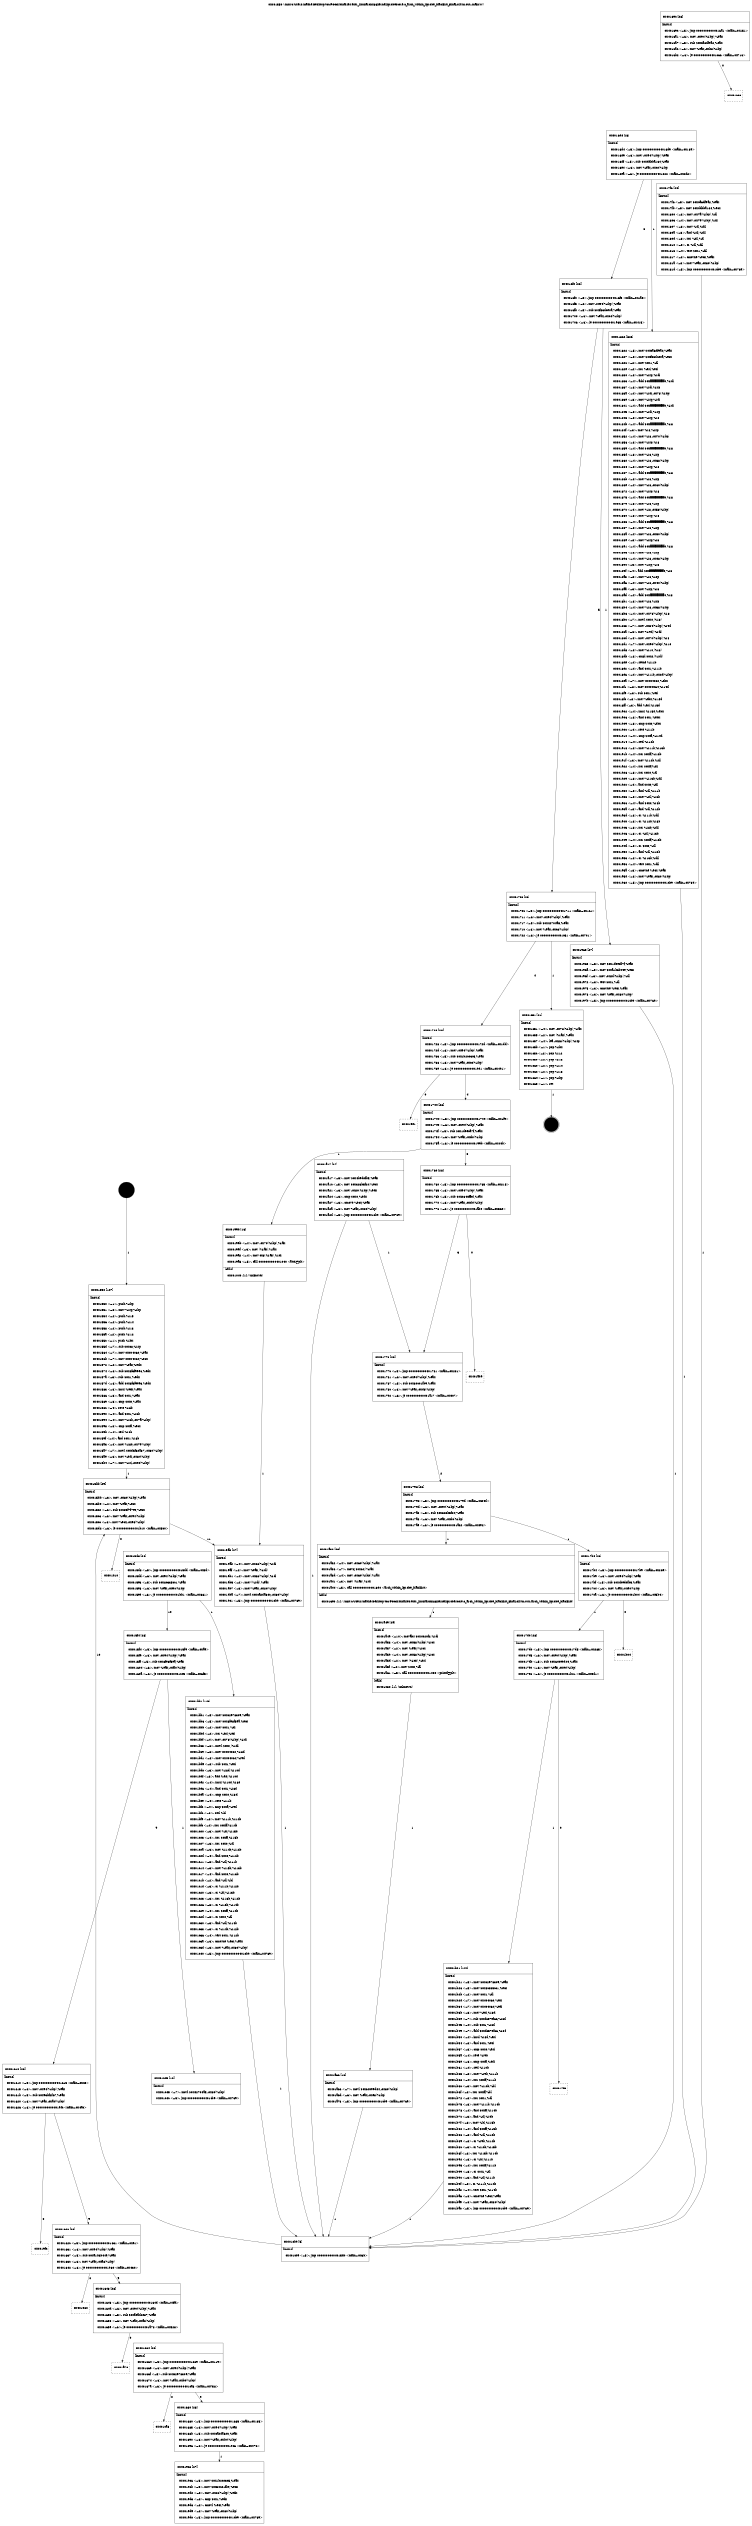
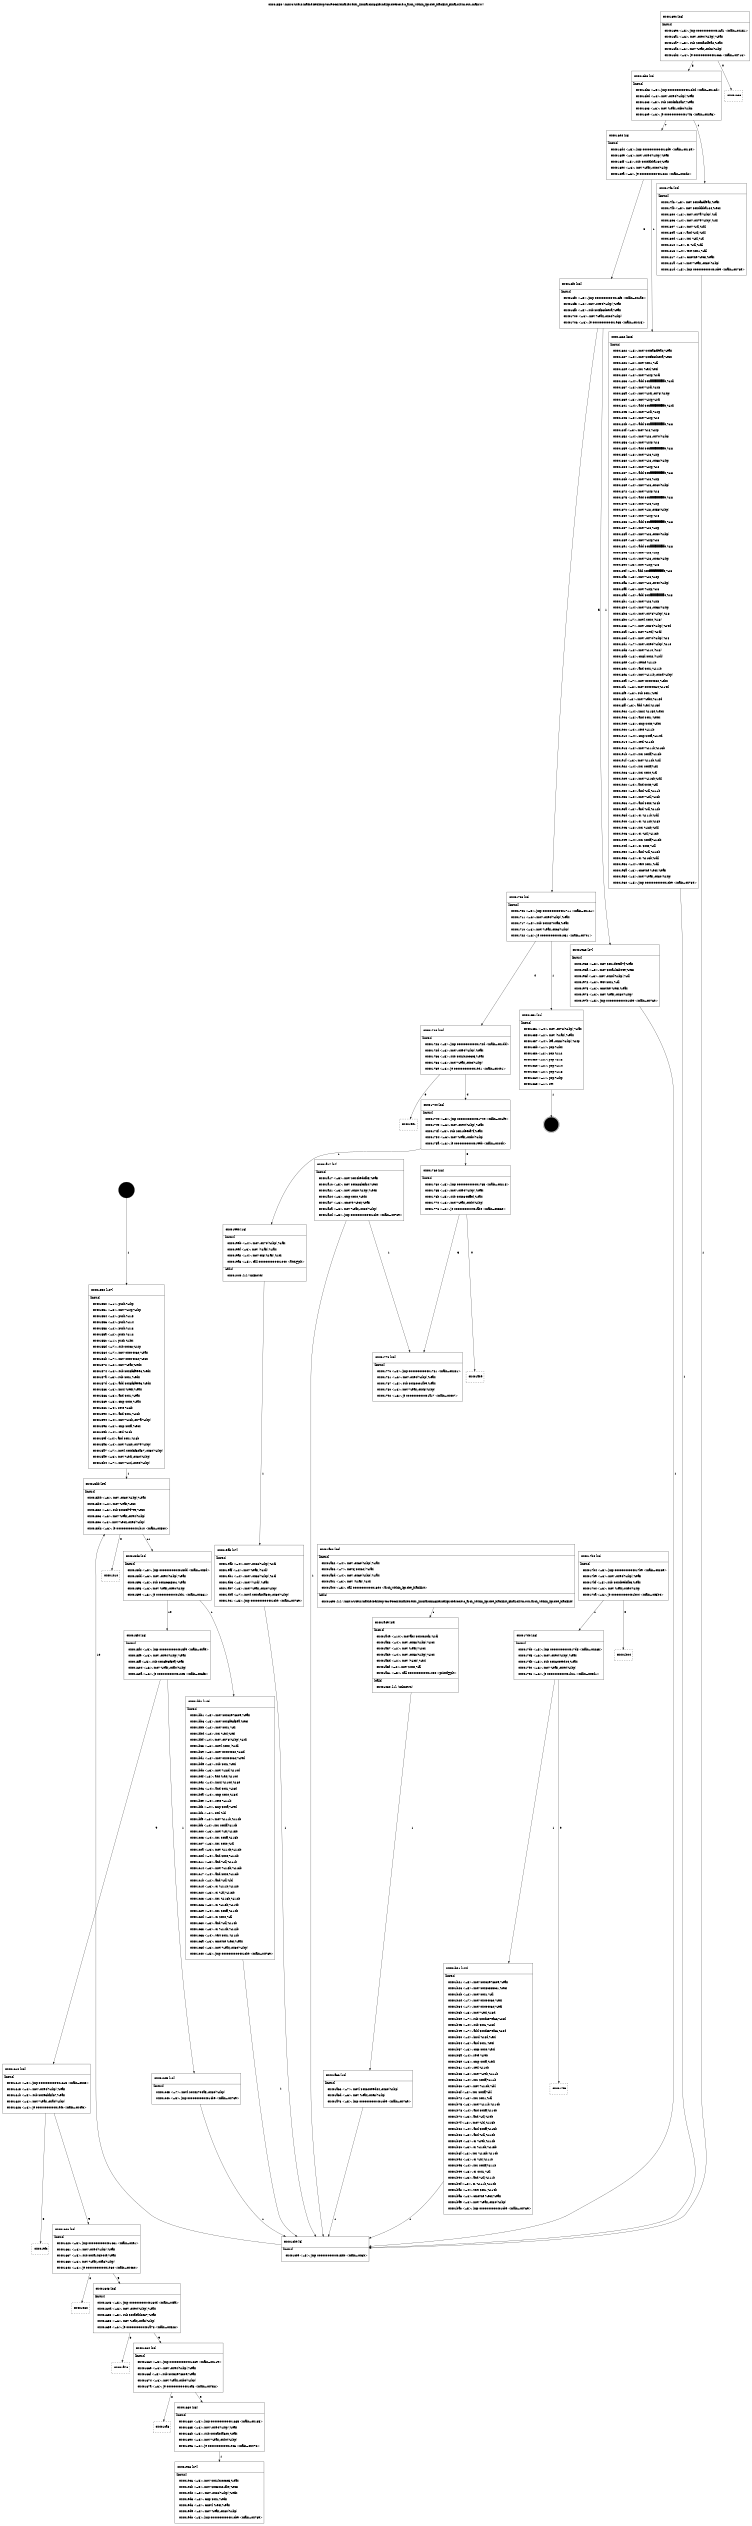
node "0x4016b8 [28]": added
node "0x401798 [28]": removed
edge "0x4015bb [29]" -> "0x4019ab [27]": now "0x4015bb [29]" -> "0x4015d8 [28]"
edge "0x401c45 [12]" -> "0x401cb9 [5]": added, label "1"
edge "0x401648 [28]" -> "0x401664 [28]": added, label "9"
